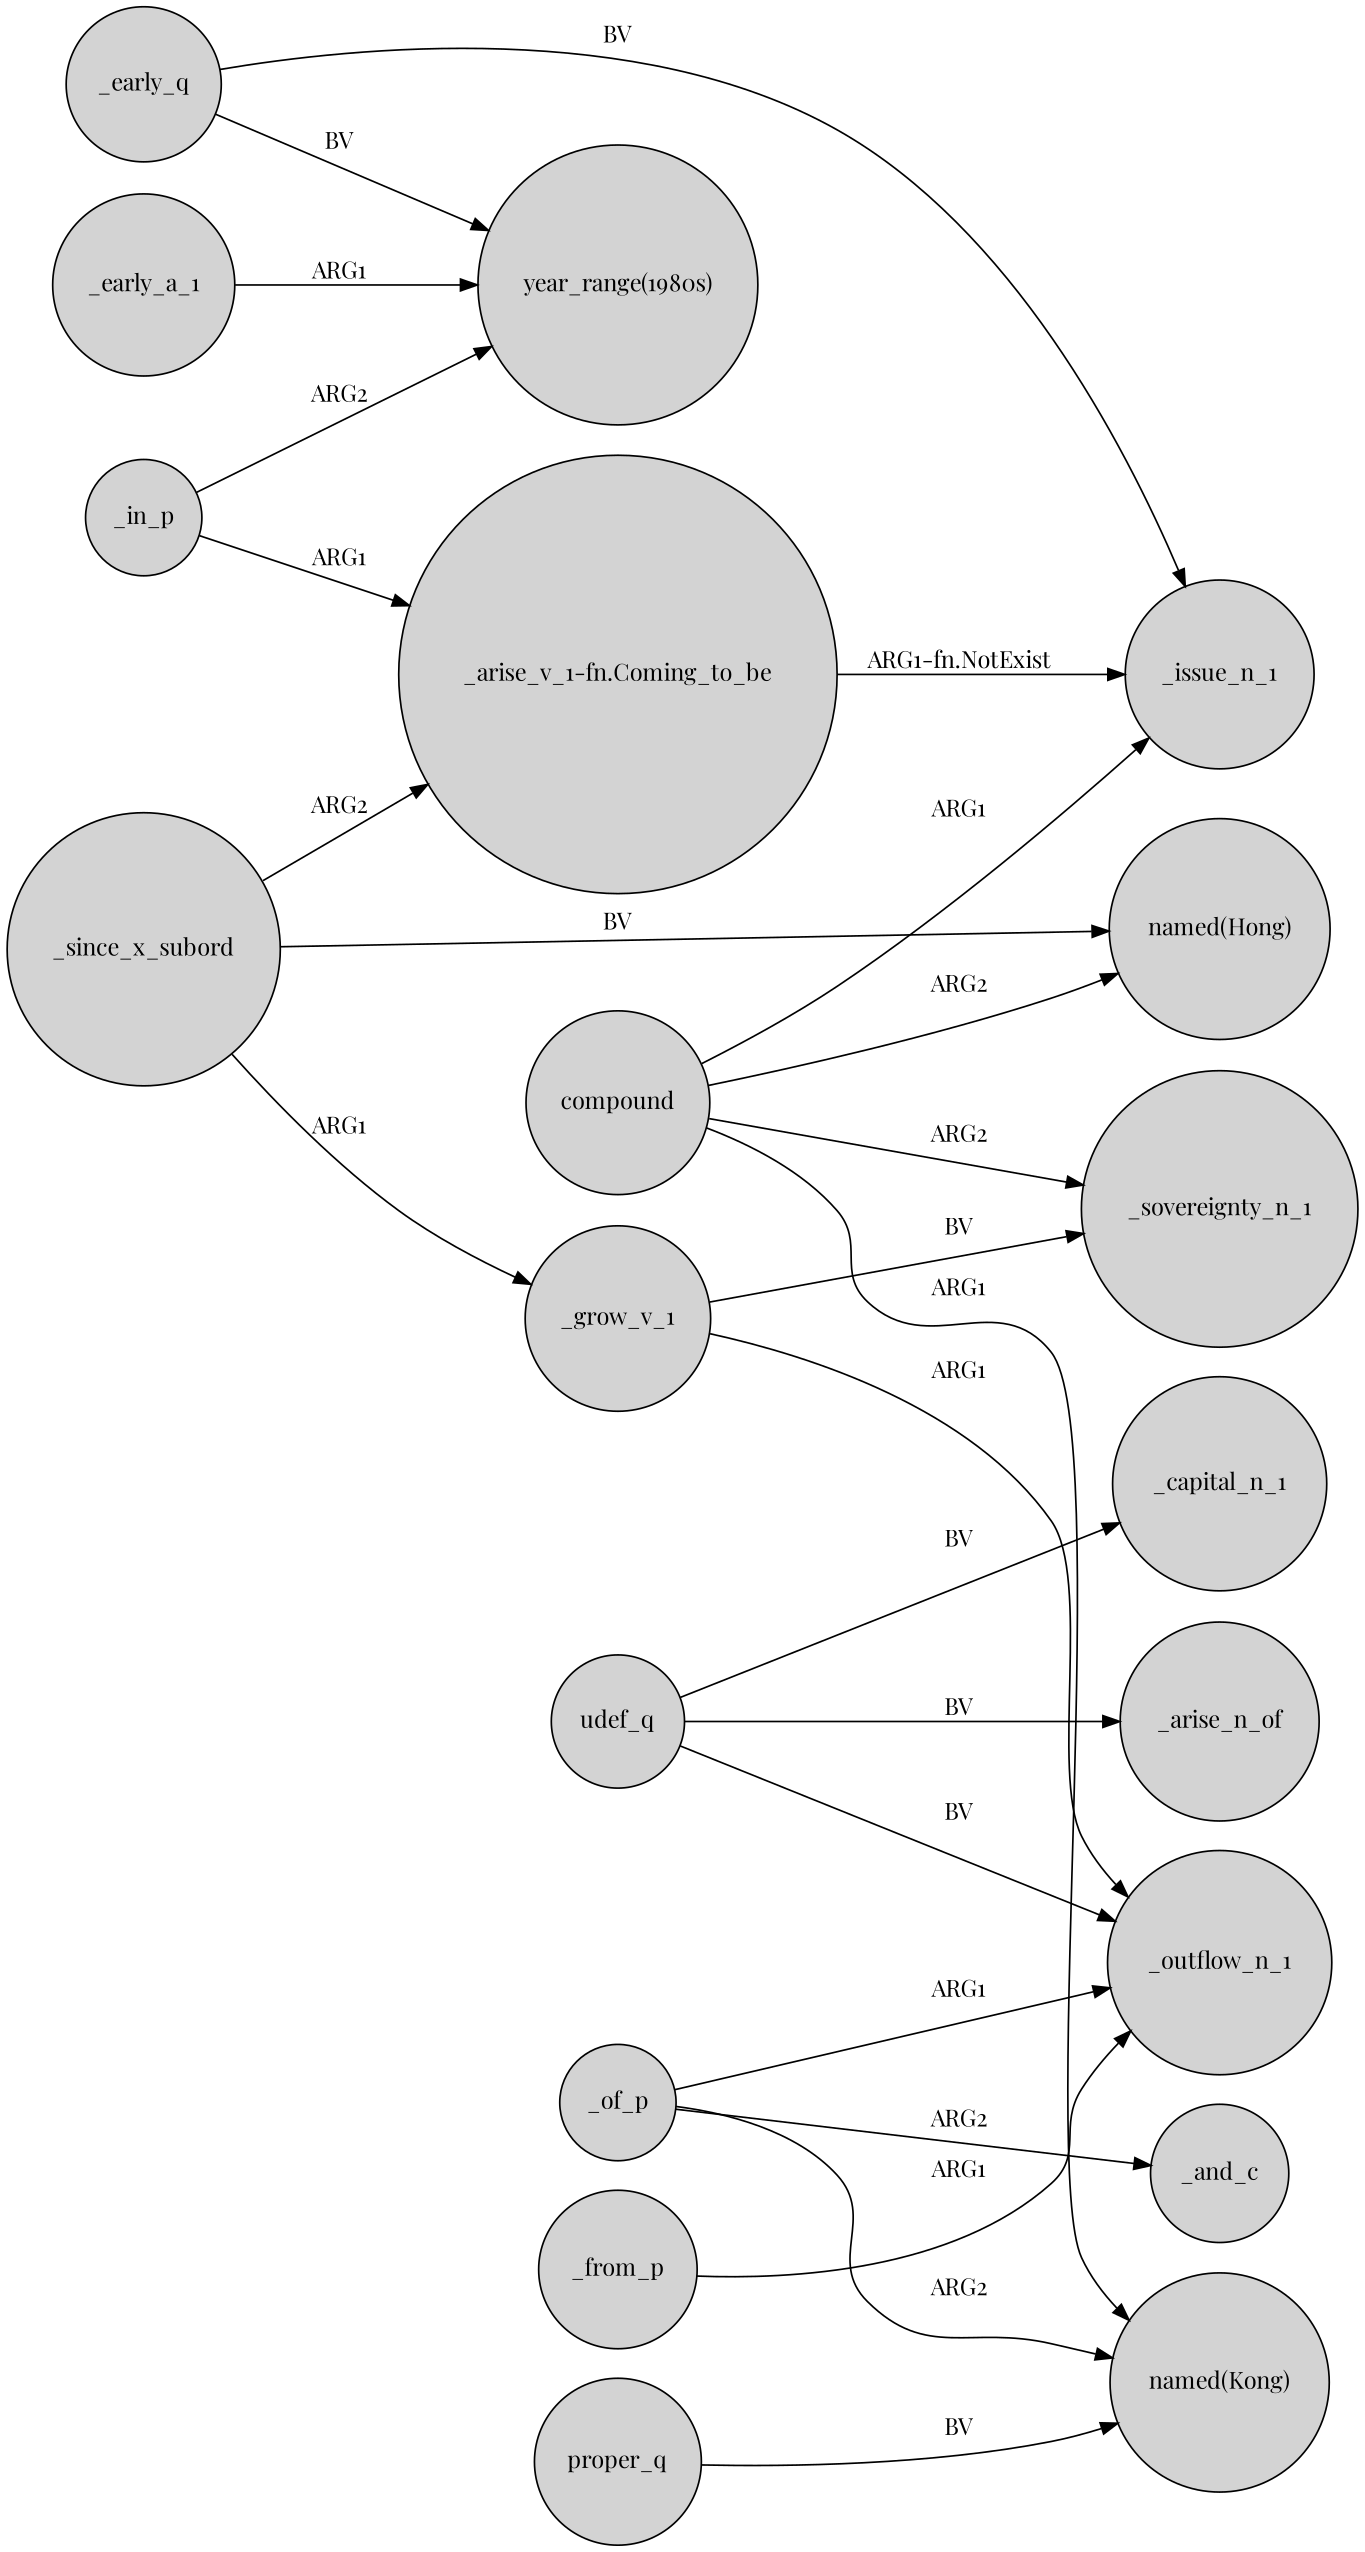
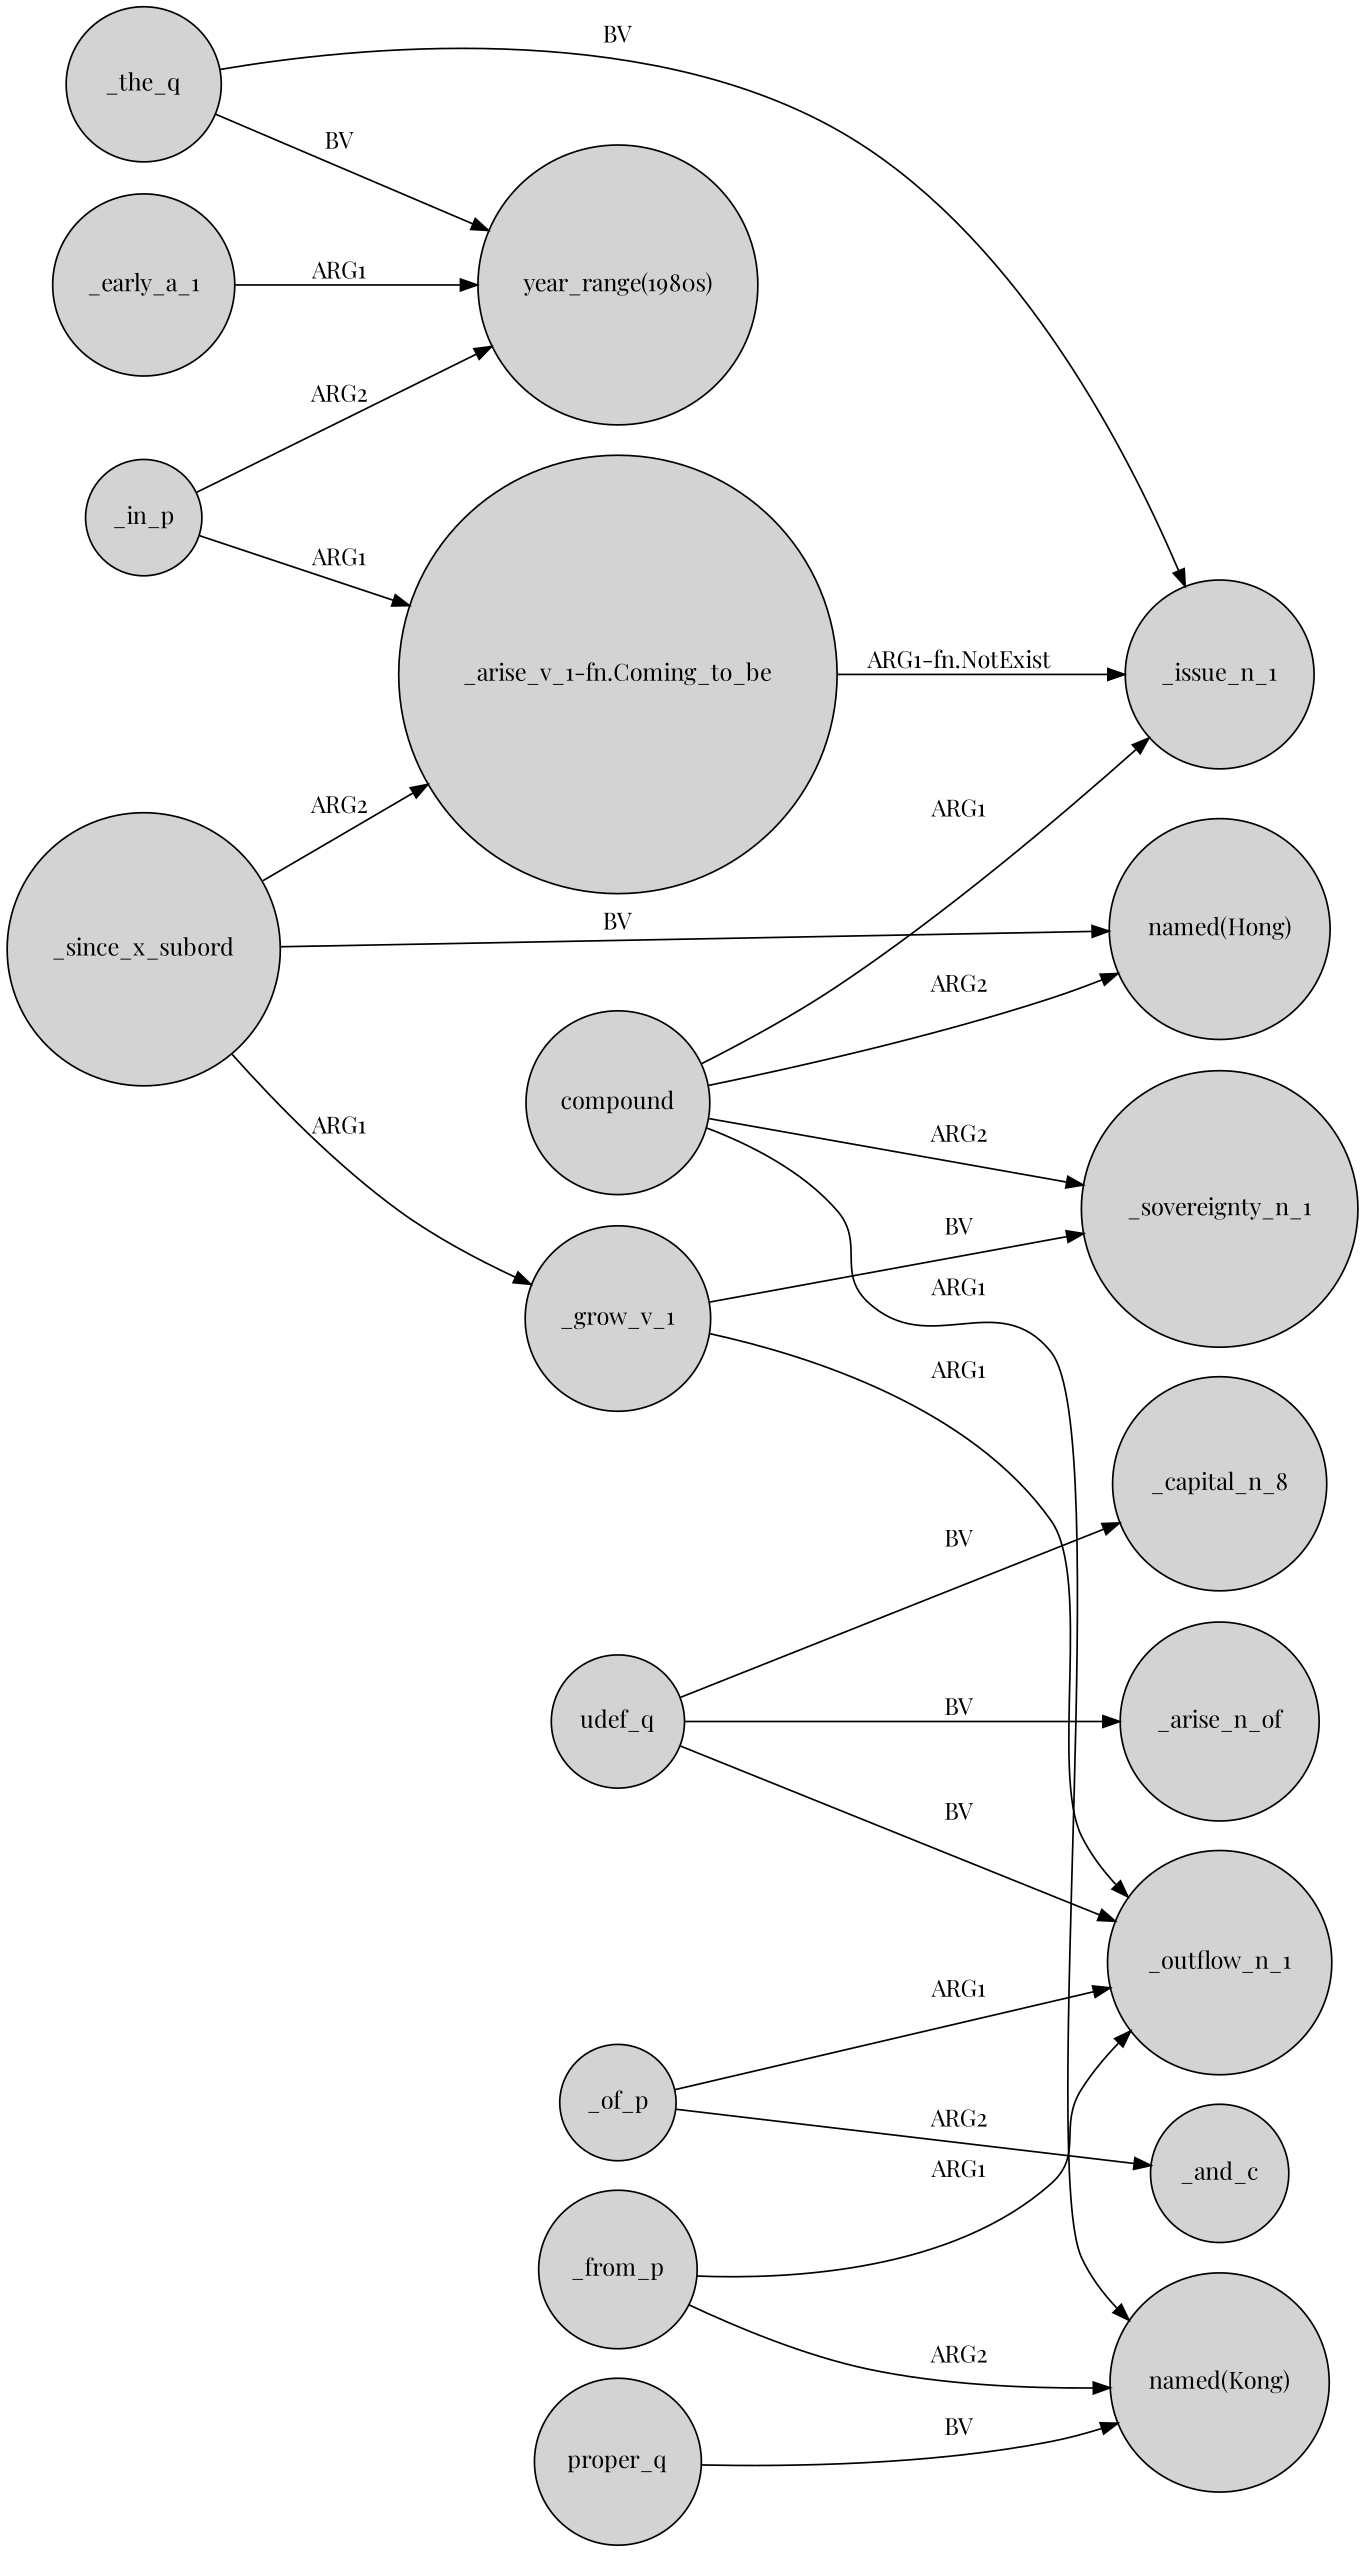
node "_early_q": label "_early_q" -> "_the_q"
node "_capital_n_1": label "_capital_n_1" -> "_capital_n_8"
edge "_of_p" -> "named(Kong)": now "_from_p" -> "named(Kong)"
